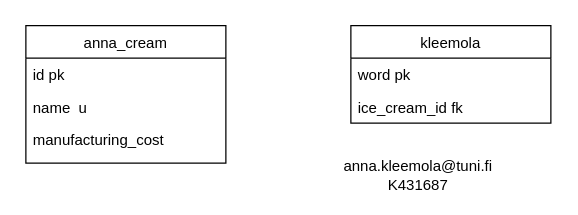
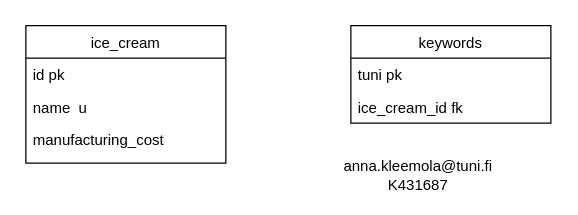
node "anna_cream": label "anna_cream" -> "ice_cream"
node "kleemola": label "kleemola" -> "keywords"
node "word pk": label "word pk" -> "tuni pk"
